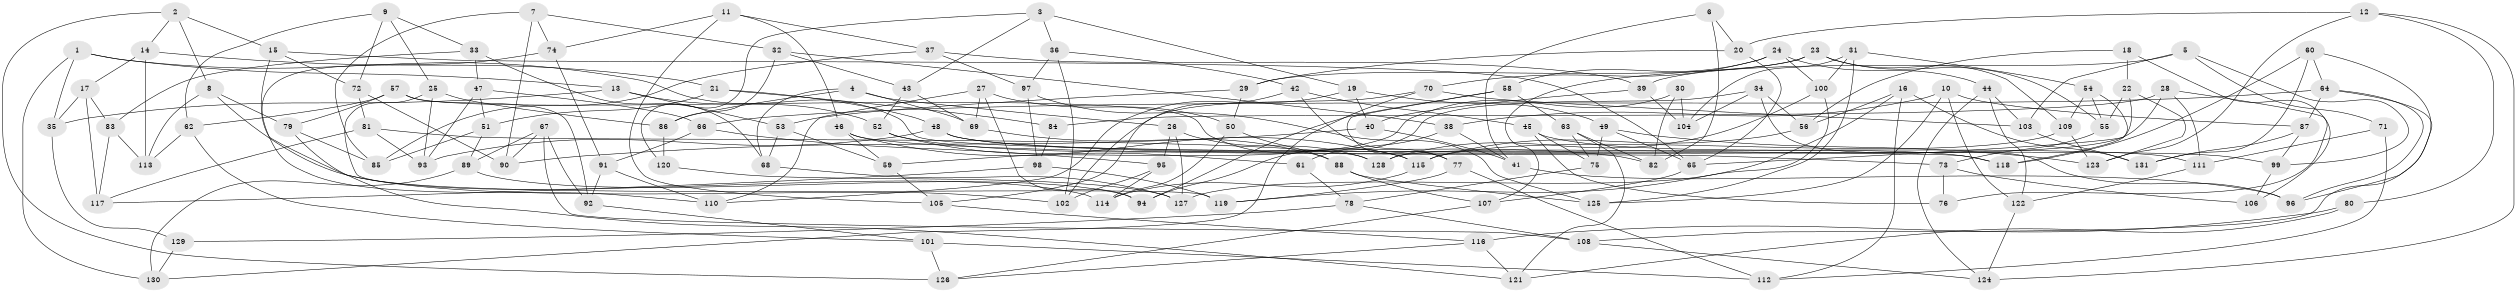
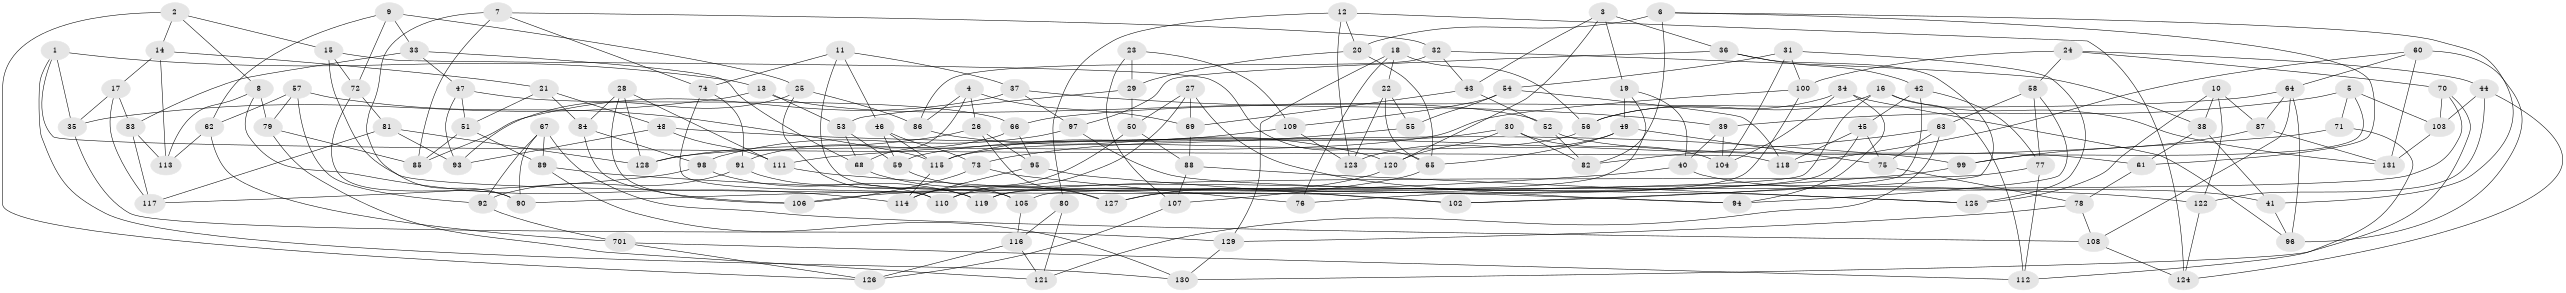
edge "6" -- "61": added
edge "23" -- "55": removed
edge "18" -- "129": added
edge "30" -- "120": added
edge "84" -- "106": added
node "101": label "101" -> "701"
